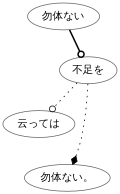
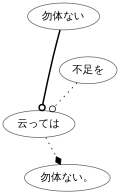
edge "勿体ない" -> "不足を": now "勿体ない" -> "云っては"
edge "不足を" -> "勿体ない。": now "云っては" -> "勿体ない。"
